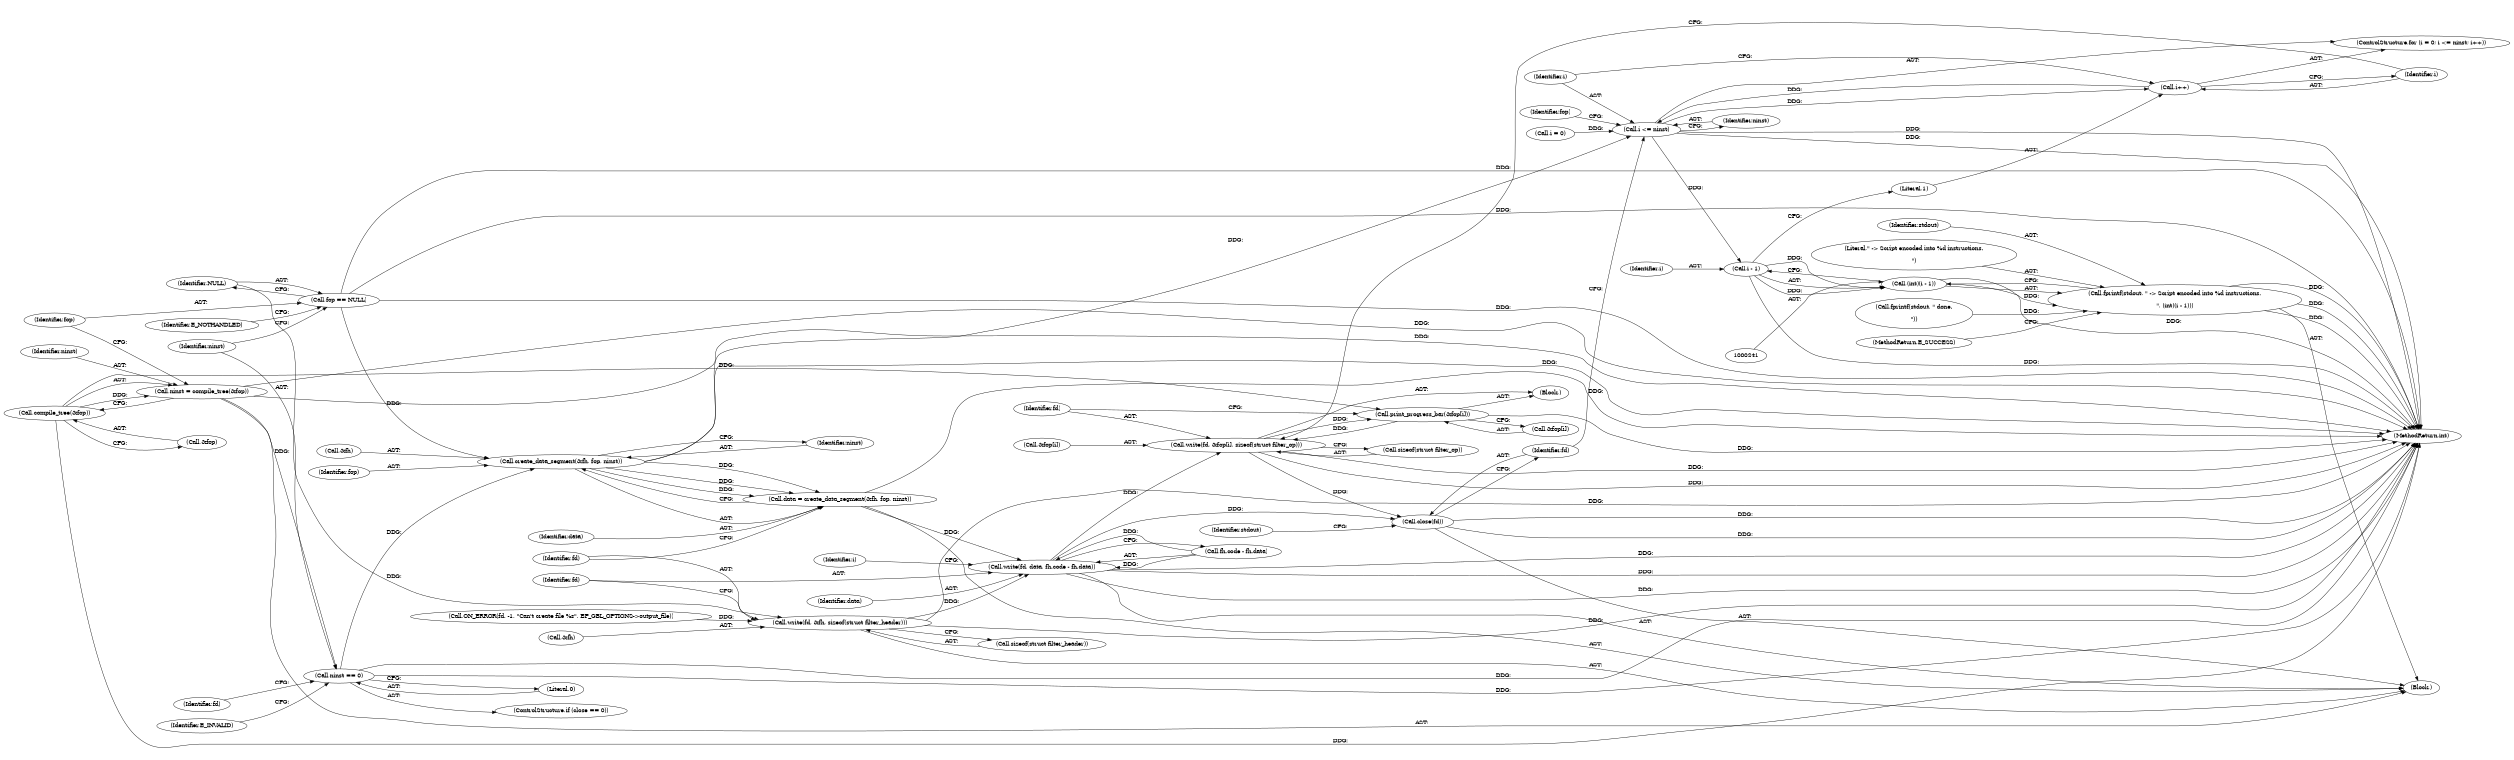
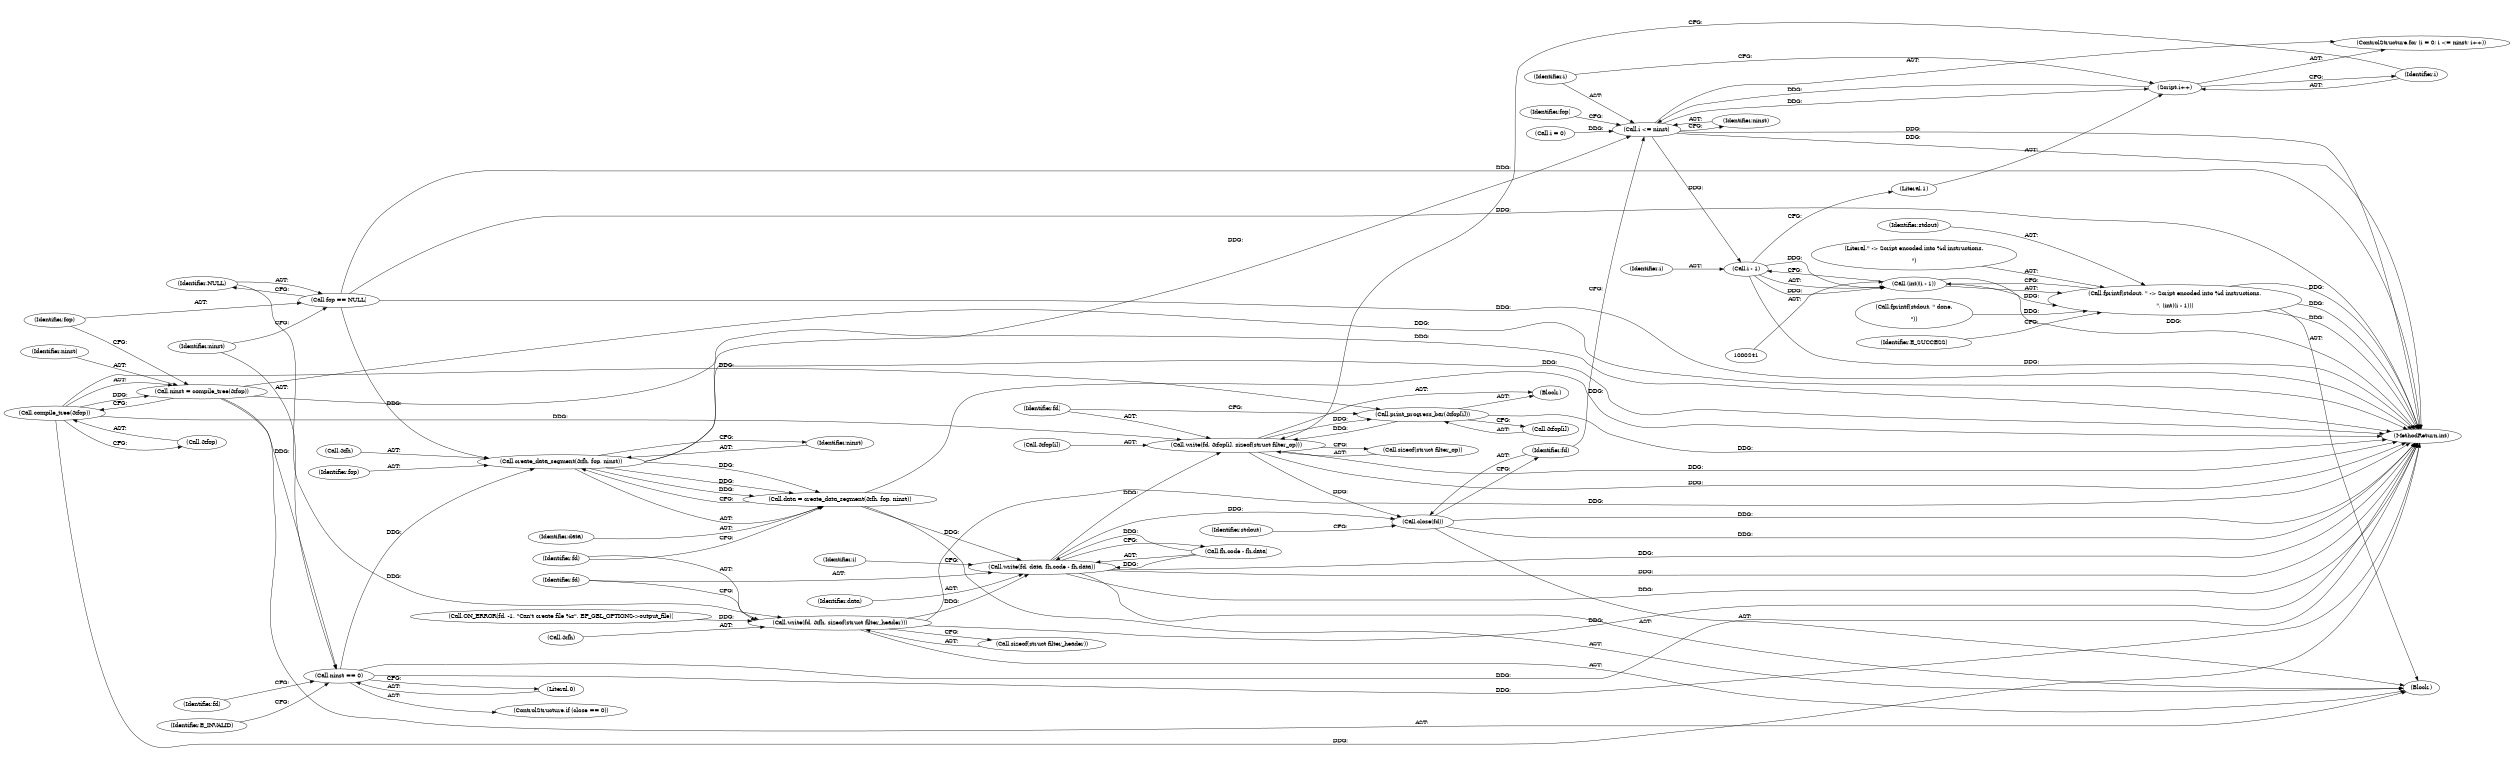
node "(Call,i++)": label "(Call,i++)" -> "(Script,i++)"
node "(Identifier,E_NOTHANDLED)": removed
node "(MethodReturn,E_SUCCESS)": label "(MethodReturn,E_SUCCESS)" -> "(Identifier,E_SUCCESS)"
edge "(Call,compile_tree(&fop))" -> "(Call,write(fd, &fop[i], sizeof(struct filter_op)))": added, label "DDG:"
